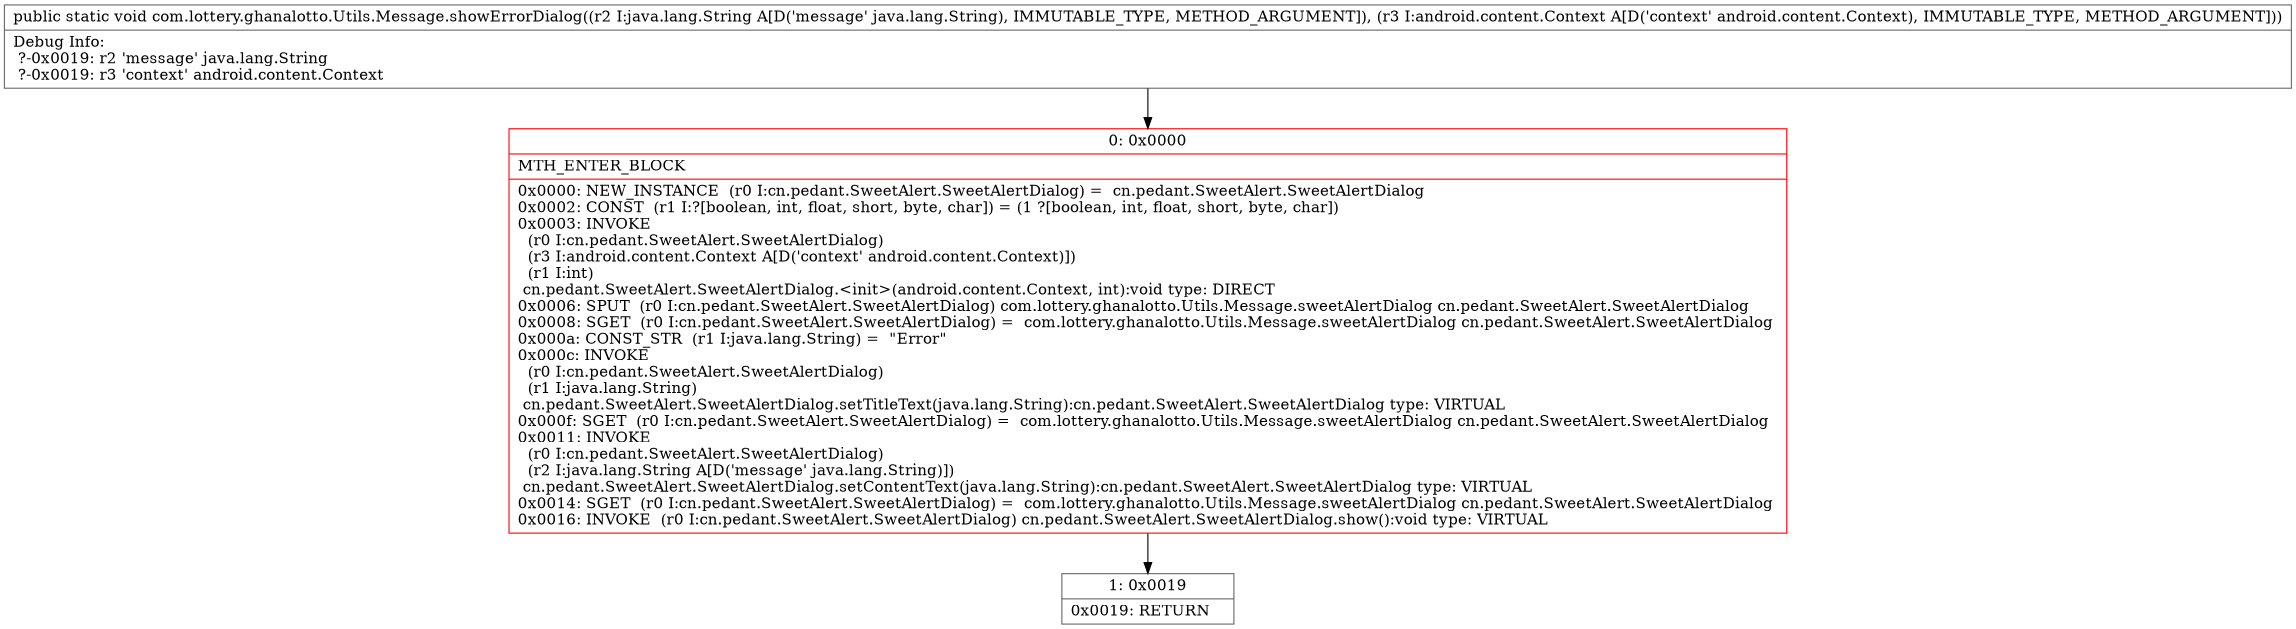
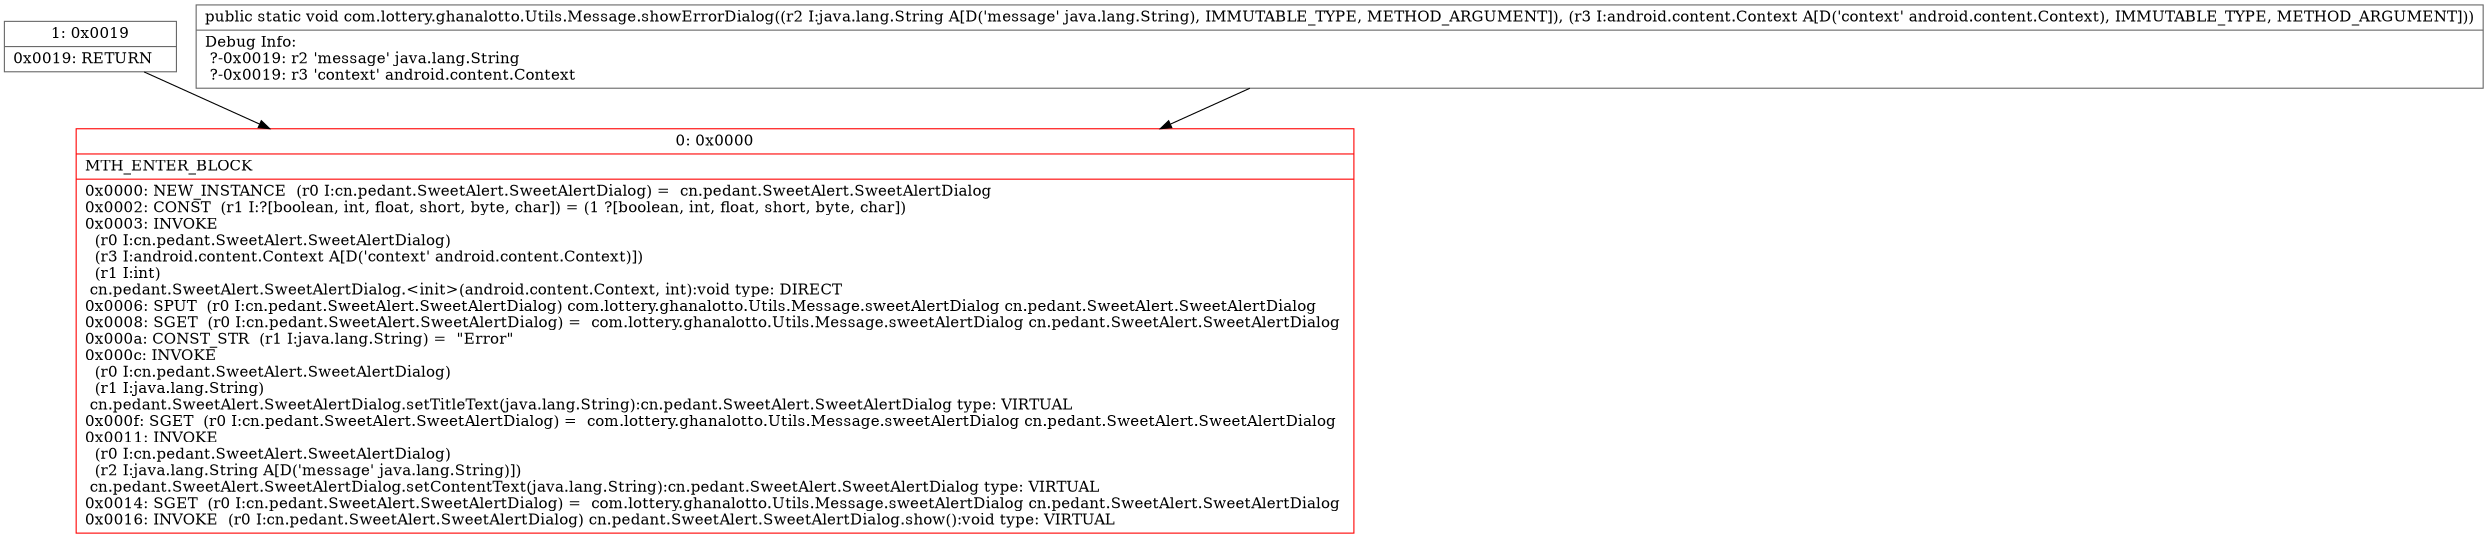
edge "0: 0x0000" -> "1: 0x0019": reversed
